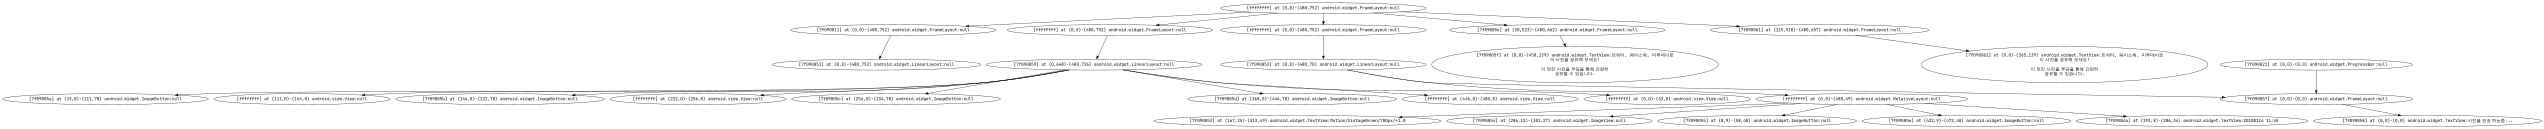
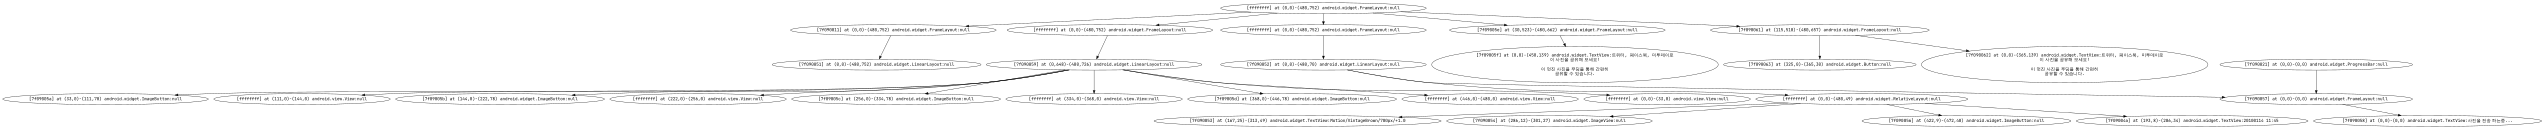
node "[7f090063] at (325,0)-(365,30) android.widget.Button:null": added
node "[ffffffff] at (334,0)-(368,0) android.view.View:null": added
node "[7f090055] at (8,9)-(58,40) android.widget.ImageButton:null": removed
